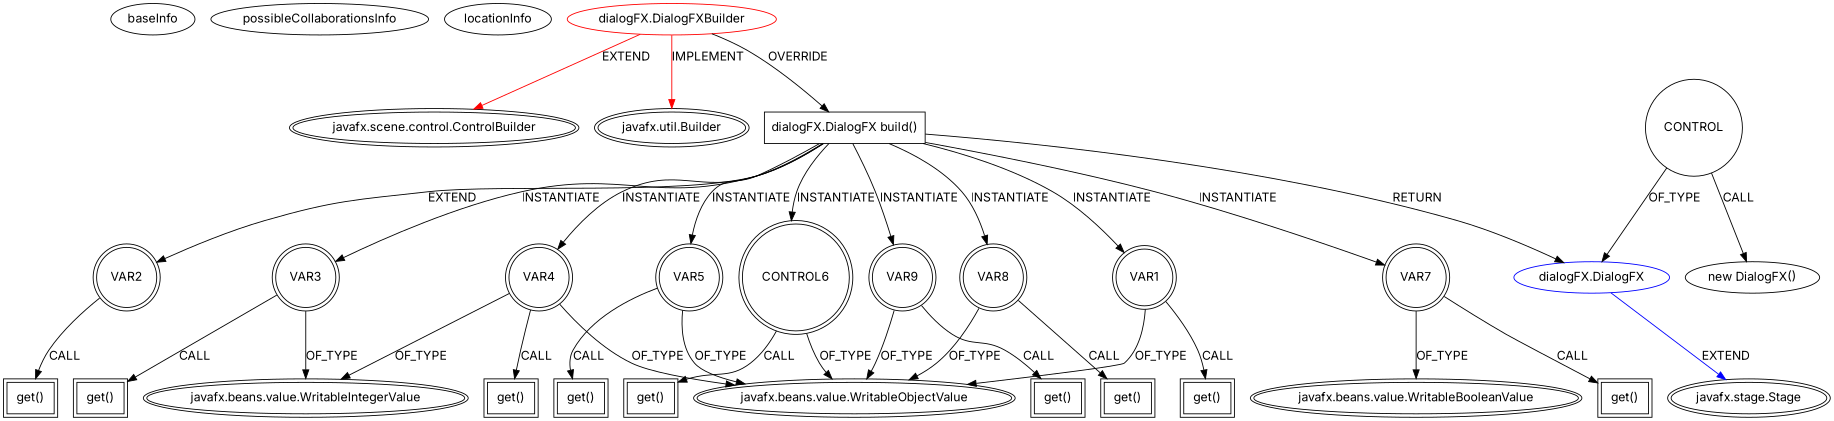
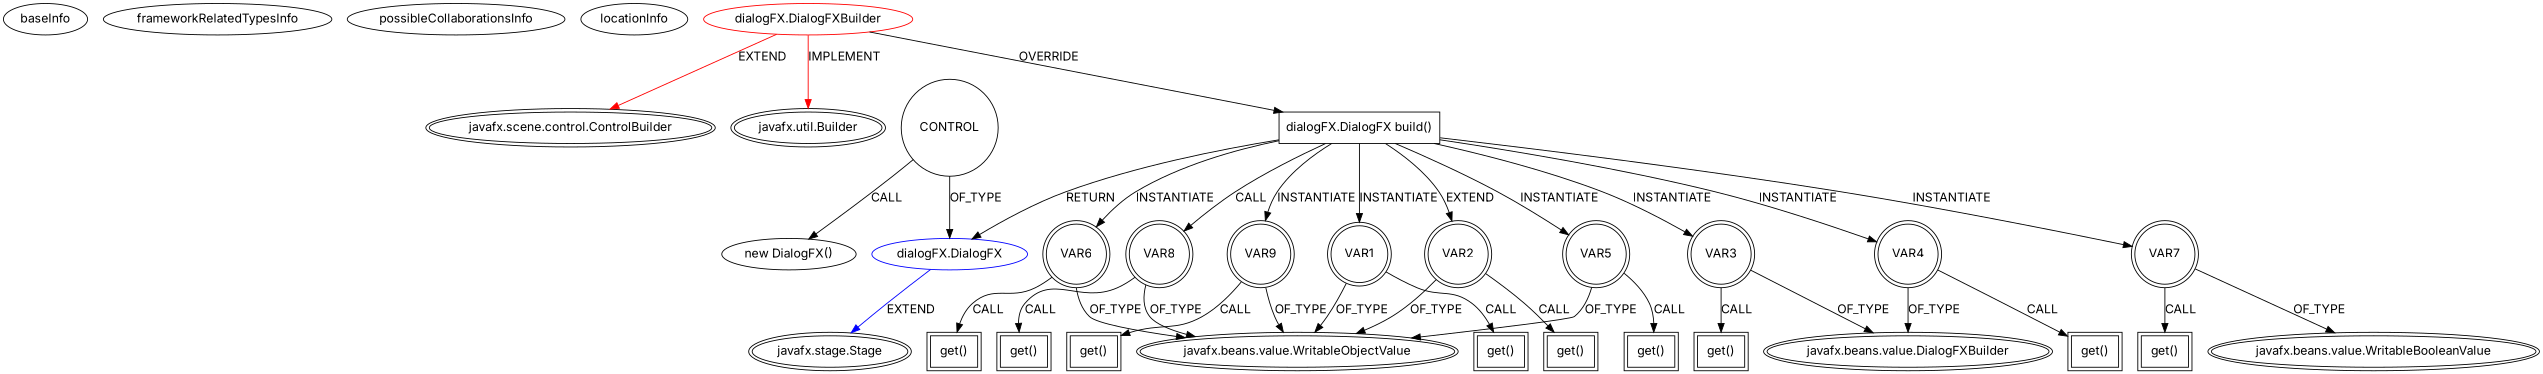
node "frameworkRelatedTypesInfo": added
edge "dialogFX.DialogFX build()" -> "VAR8": label "INSTANTIATE" -> "CALL"
node "CONTROL6": label "CONTROL6" -> "VAR6"
edge "VAR4" -> "javafx.beans.value.WritableObjectValue": now "VAR2" -> "javafx.beans.value.WritableObjectValue"
node "javafx.beans.value.WritableIntegerValue": label "javafx.beans.value.WritableIntegerValue" -> "javafx.beans.value.DialogFXBuilder"
